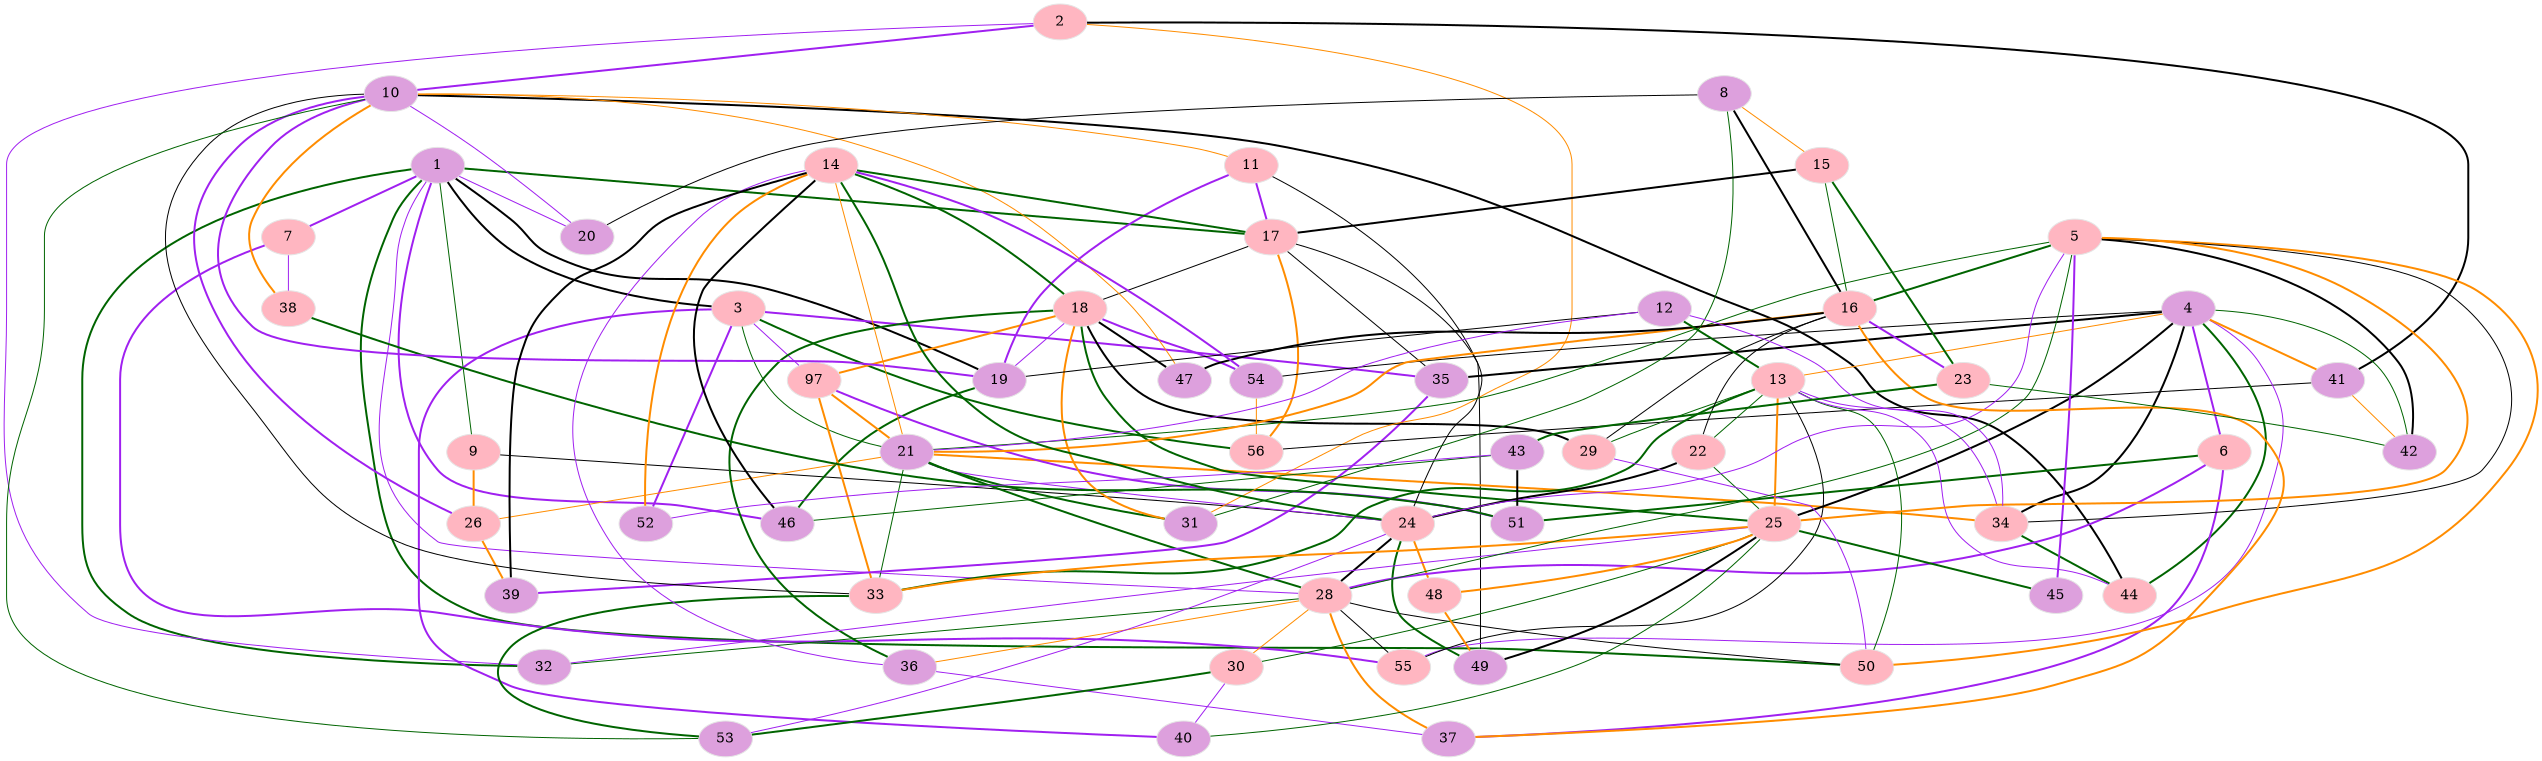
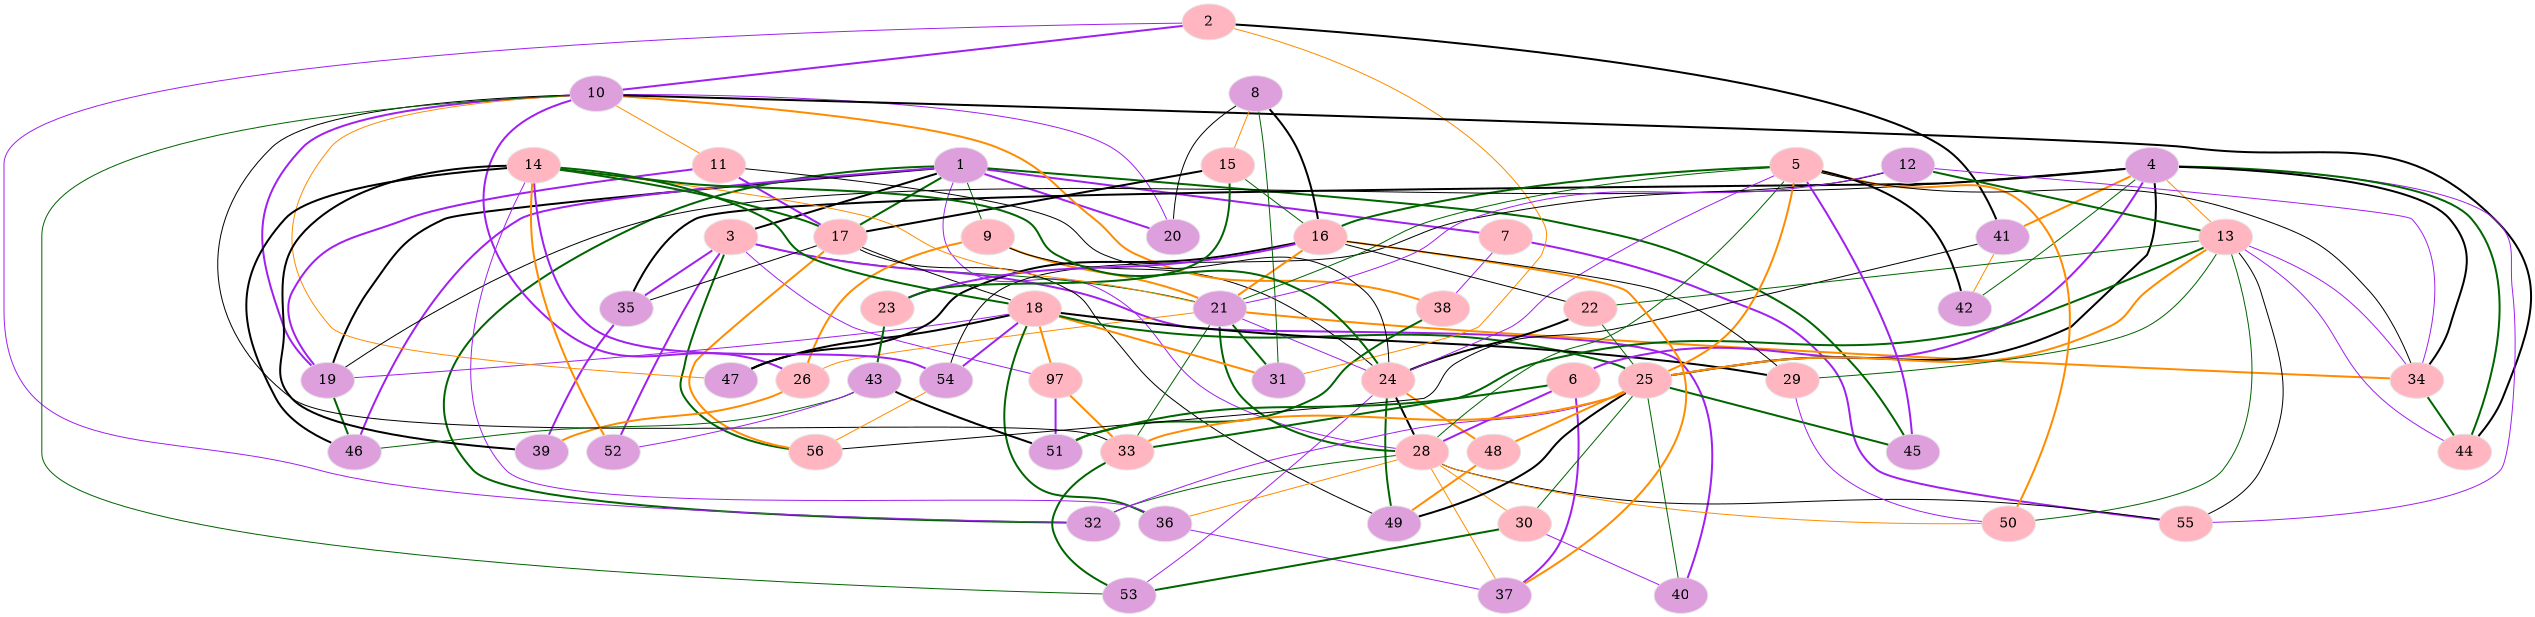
edge "1" -- "20": style solid -> bold
edge "23" -- "42": removed
edge "97" -- "21": now "9" -- "21"
edge "1" -- "50": now "1" -- "45"
edge "28" -- "50": color black -> darkorange
edge "28" -- "37": style bold -> solid
